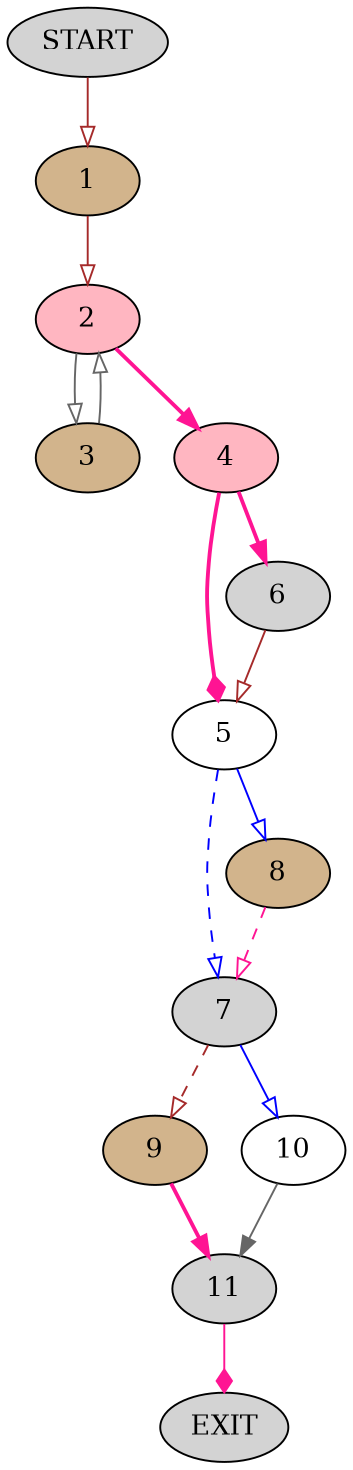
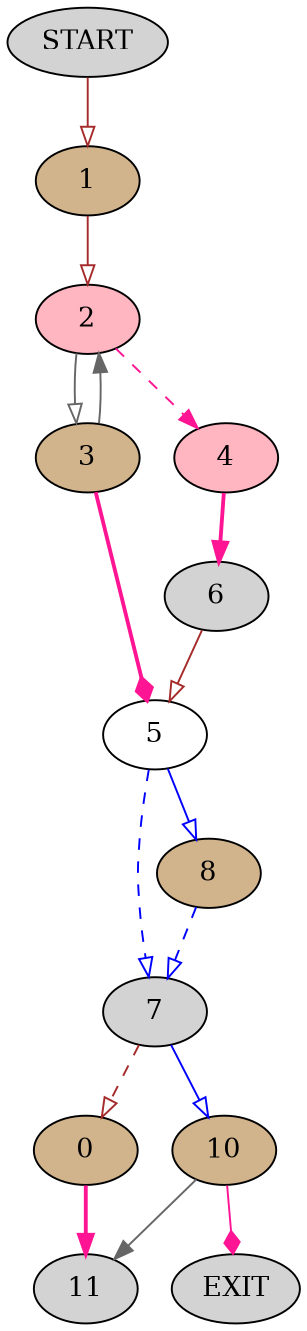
edge "2" -> "4": style bold -> dashed
edge "3" -> "2": arrowhead onormal -> normal
edge "4" -> "5": now "3" -> "5"
edge "8" -> "7": color deeppink -> blue
node "9": label "9" -> "0"
node "10": fillcolor white -> tan
edge "11" -> "EXIT": now "10" -> "EXIT"
